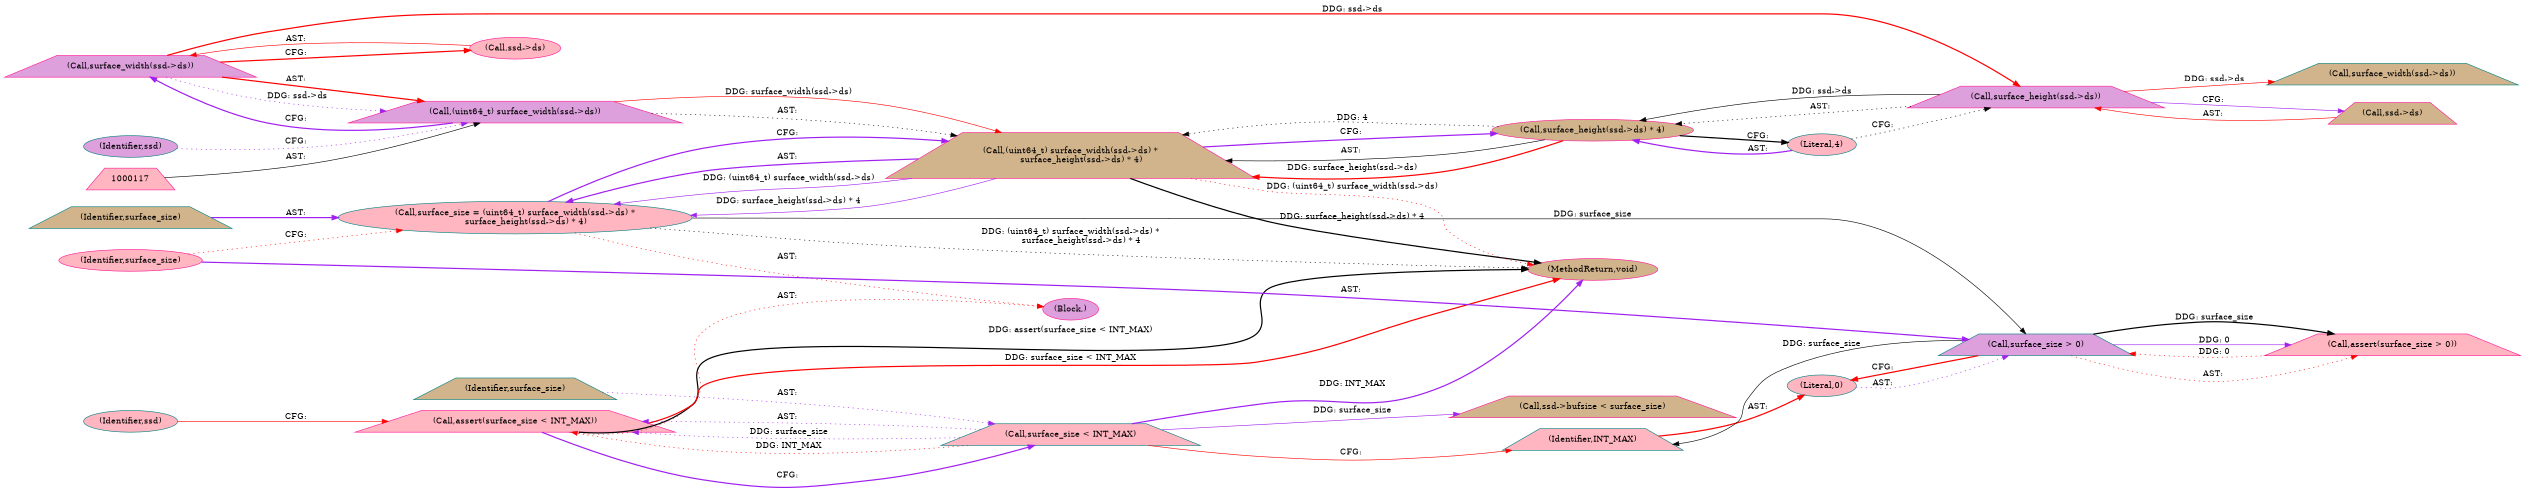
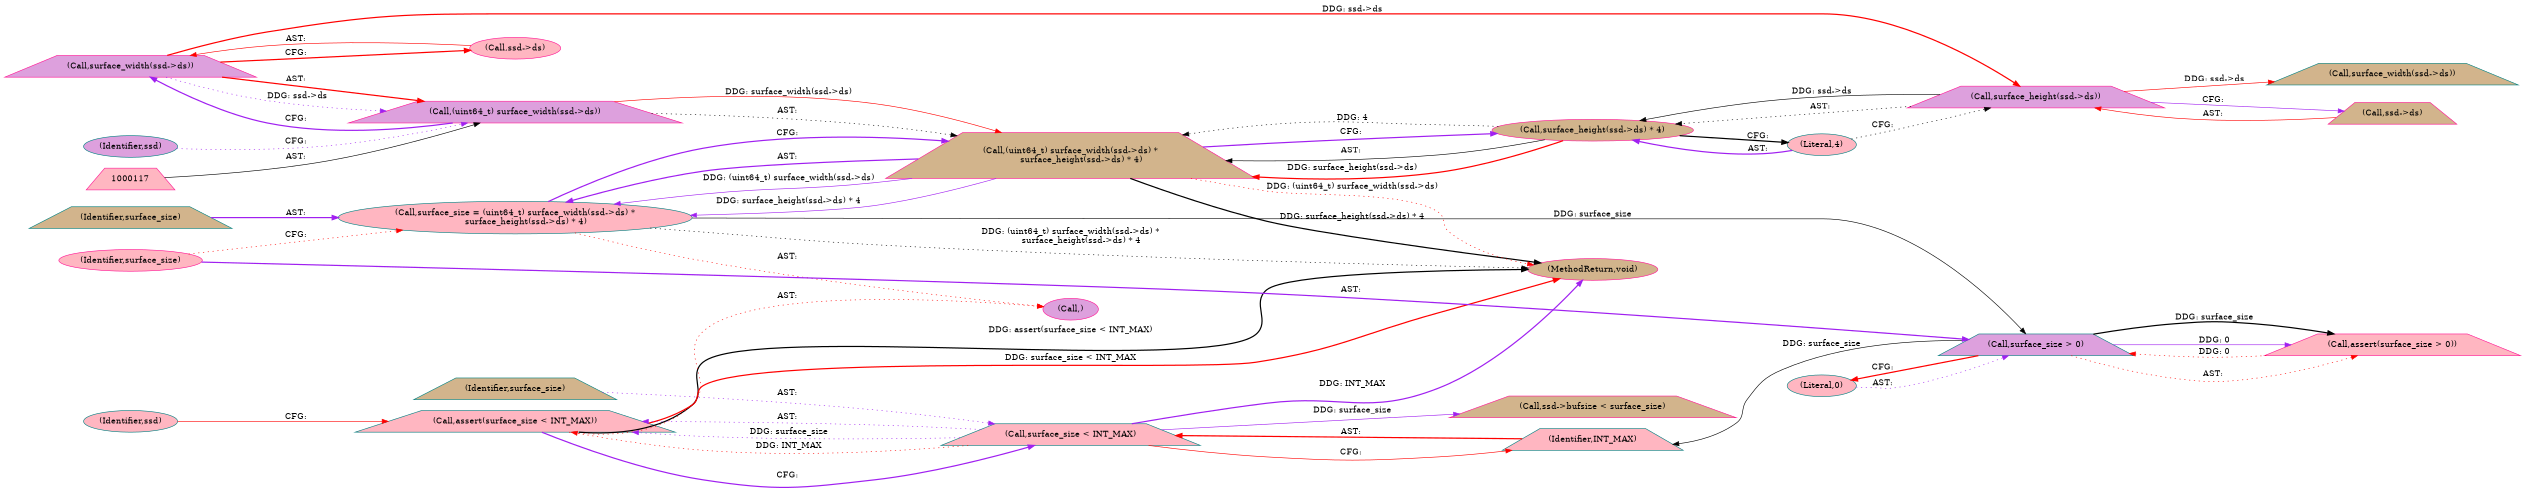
node "(Block,)": label "(Block,)" -> "(Call,)"
node "(Call,assert(surface_size < INT_MAX))": color deeppink -> teal
edge "(Identifier,INT_MAX)" -> "(Literal,0)": now "(Identifier,INT_MAX)" -> "(Call,surface_size < INT_MAX)"
